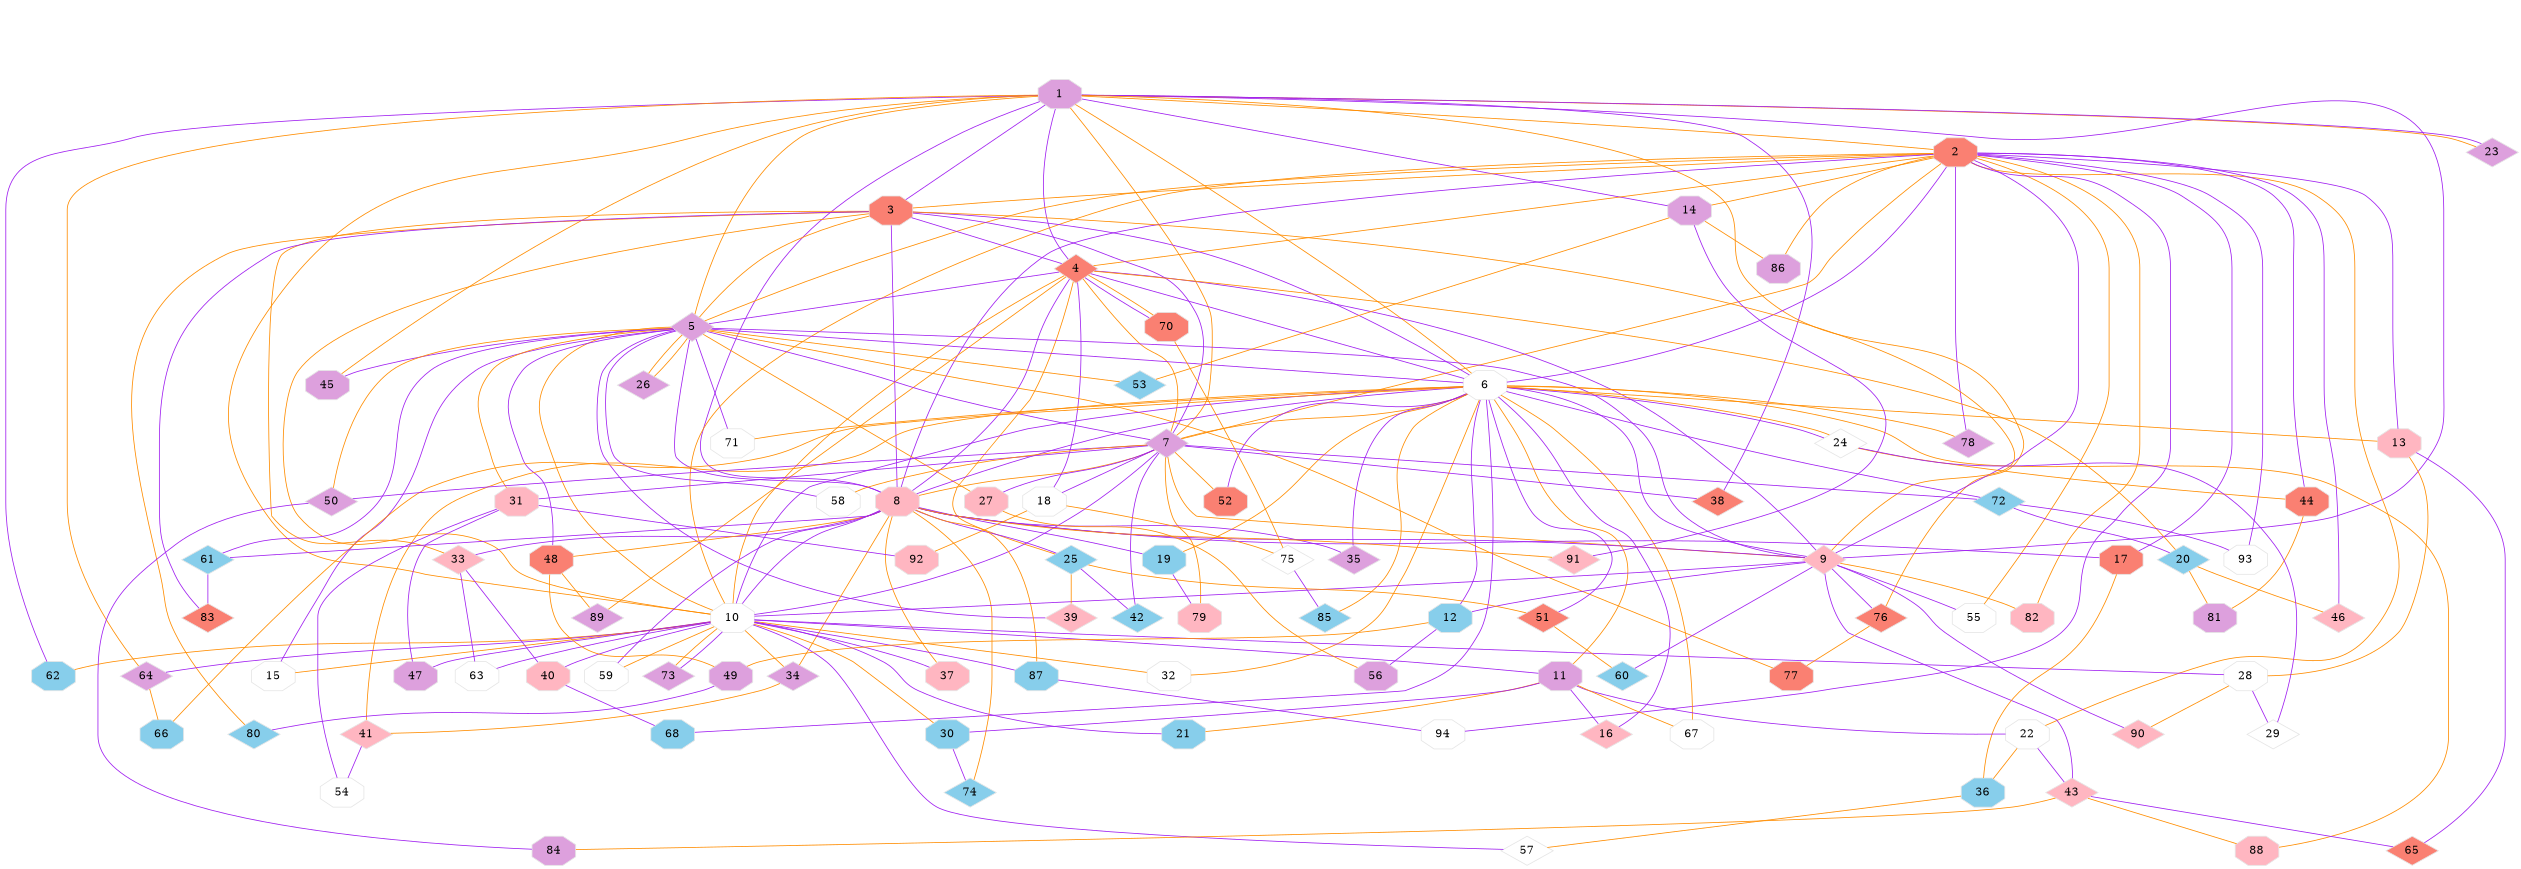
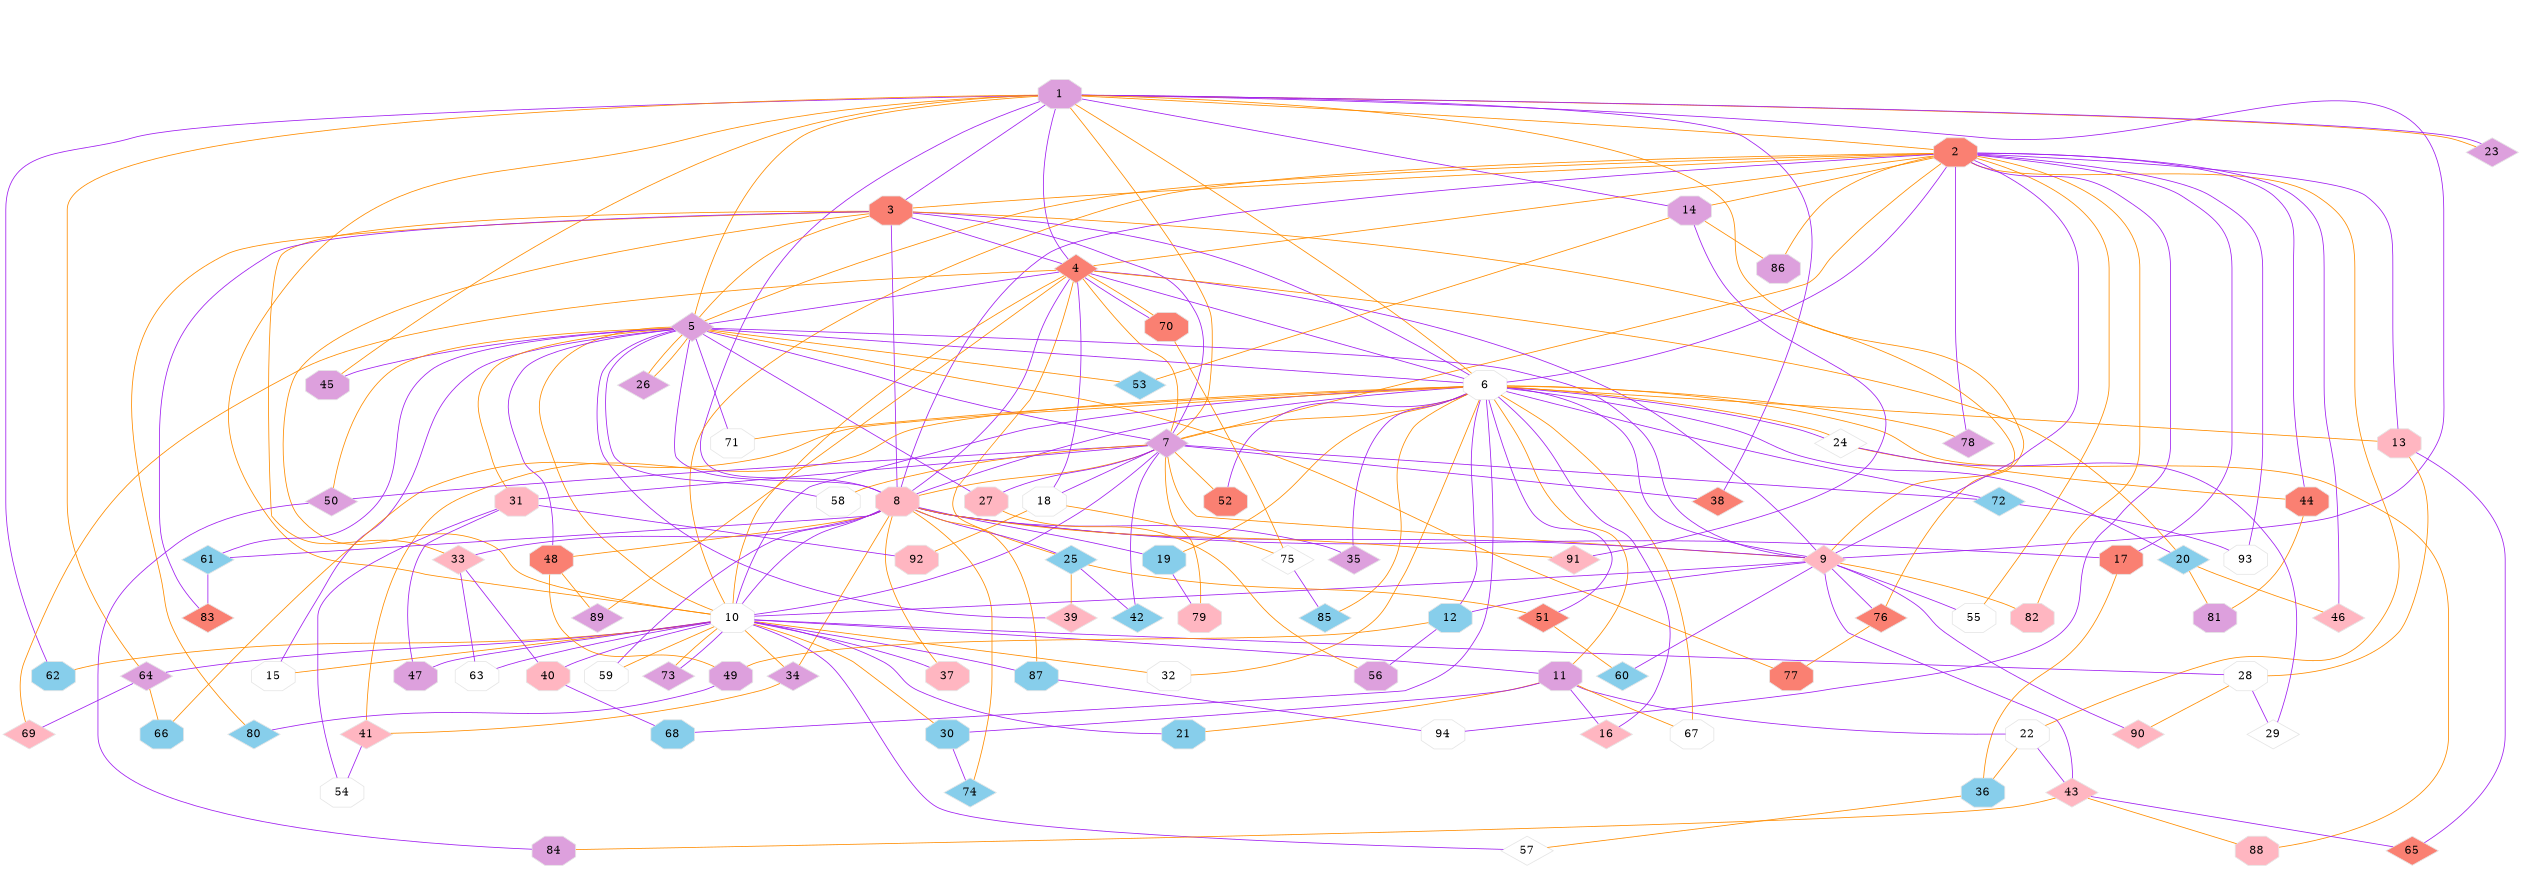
edge "5" -- "27": color darkorange -> purple
edge "72" -- "20": now "6" -- "20"
node "69": added
